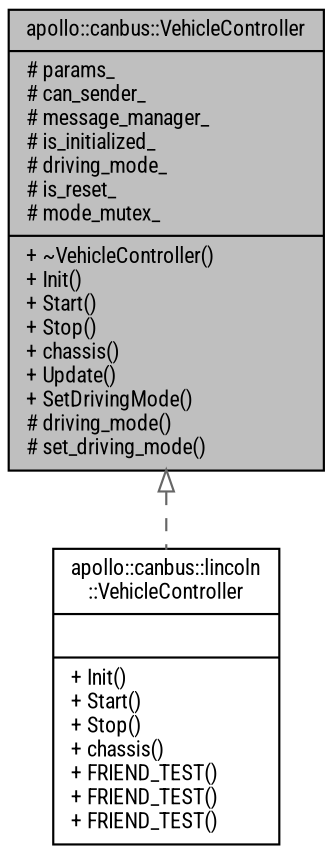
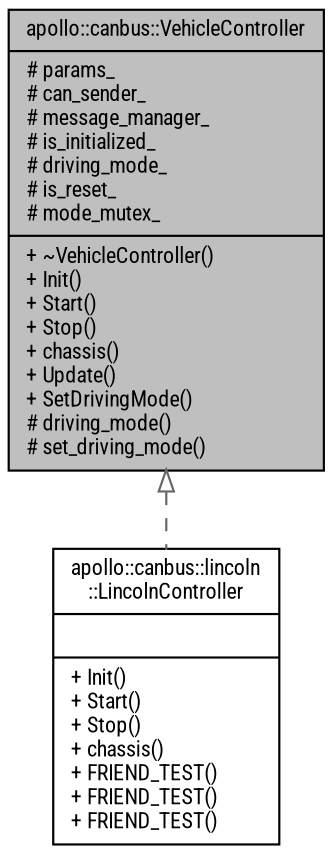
node "apollo::canbus::lincoln": text "::VehicleController" -> "::LincolnController"
